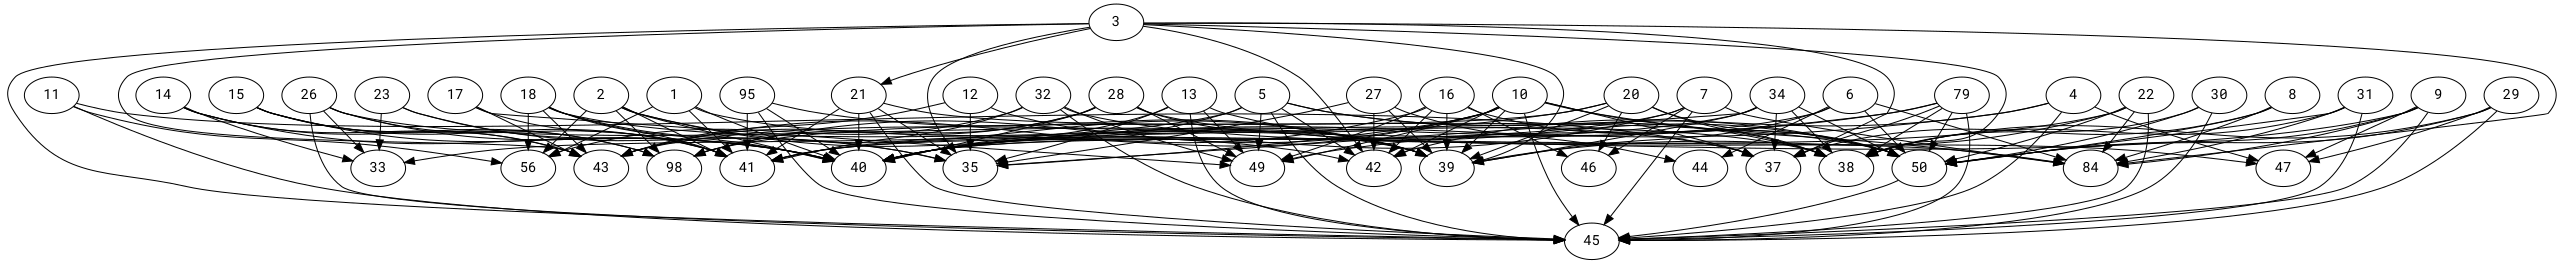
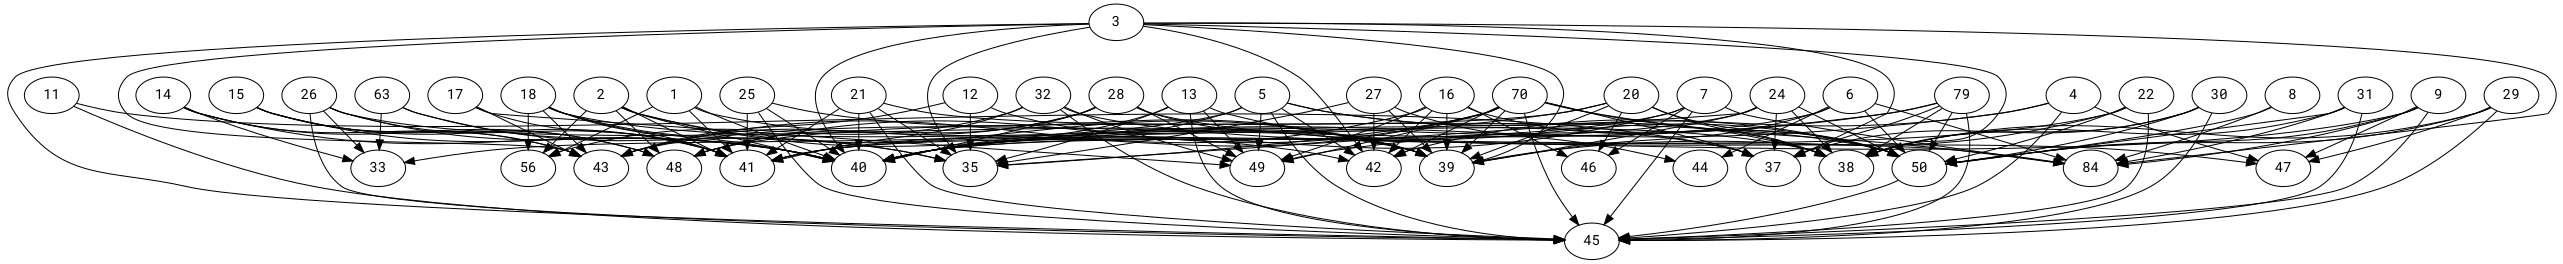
edge "3" -> "21": now "3" -> "40"
node "23": label "23" -> "63"
node "95": label "95" -> "25"
node "10": label "10" -> "70"
node "34": label "34" -> "24"
edge "22" -> "84": removed
edge "8" -> "37": now "30" -> "37"
edge "11" -> "56": removed
node "98": label "98" -> "48"
